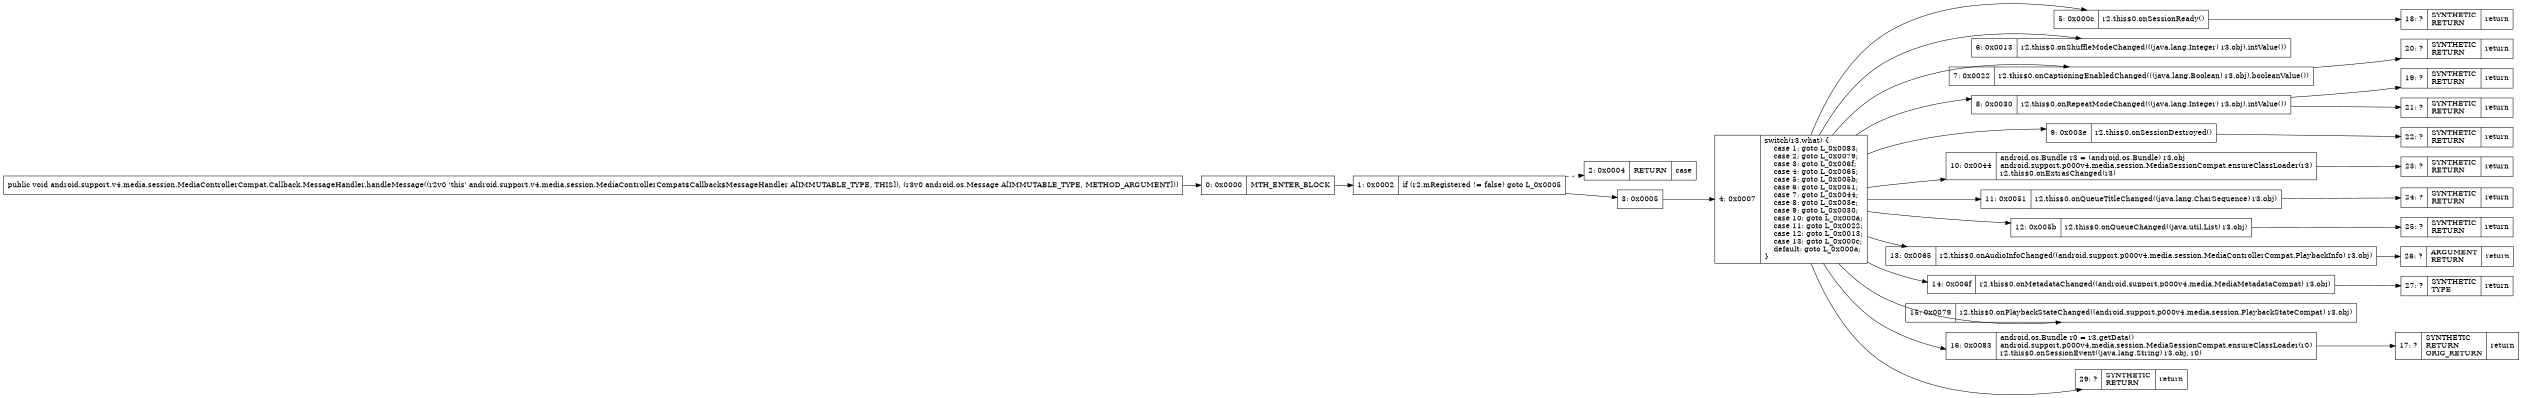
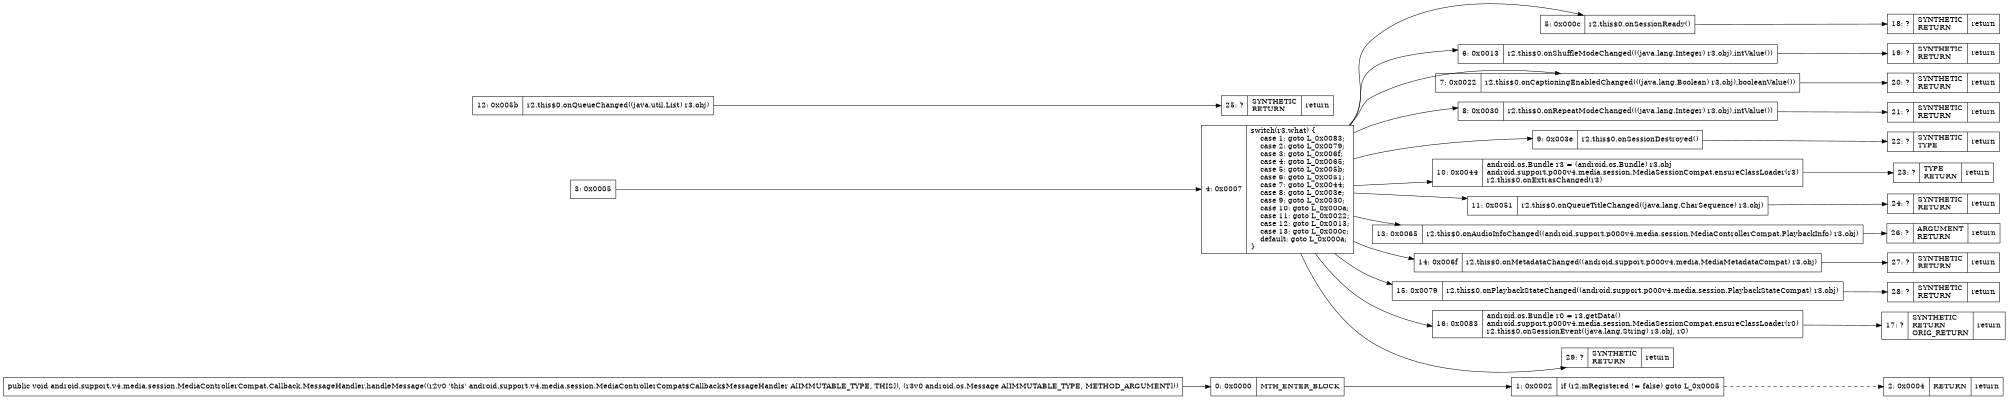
edge "8: 0x0030" -> "19: ?": now "6: 0x0013" -> "19: ?"
node "22: ?": text "RETURN" -> "TYPE"
node "23: ?": text "SYNTHETIC" -> "TYPE"
node "2: 0x0004": text "case" -> "return"
edge "1: 0x0002" -> "3: 0x0005": removed
edge "4: 0x0007" -> "12: 0x005b": removed
node "27: ?": text "TYPE" -> "RETURN"
node "28: ?": added
